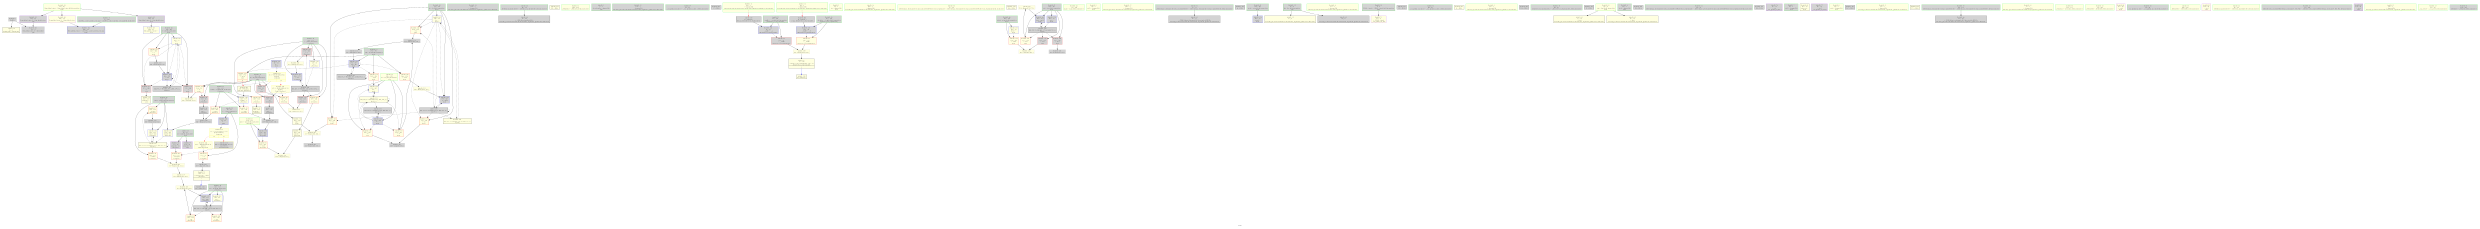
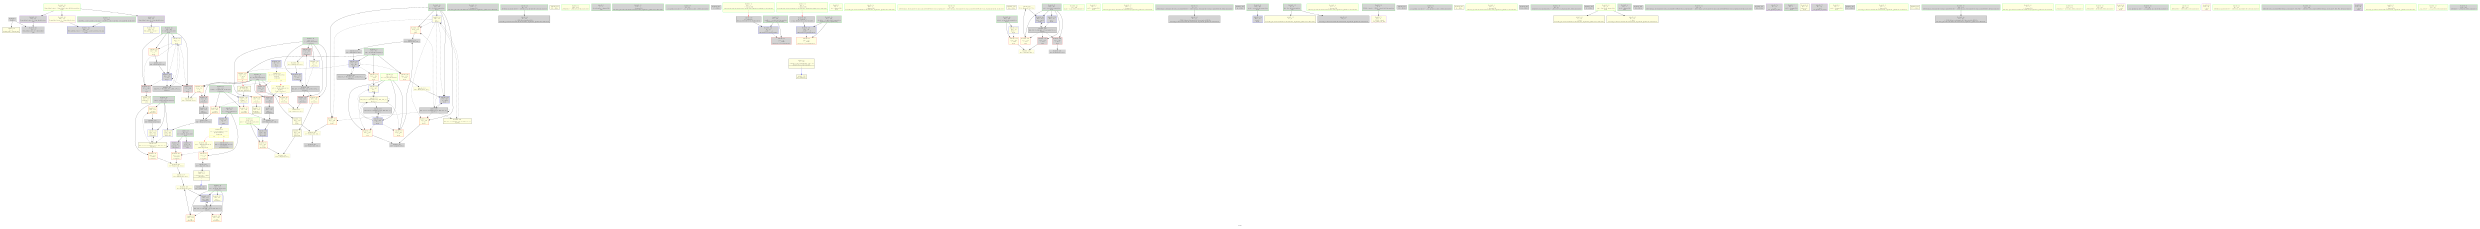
node "NodeID: 209": removed
